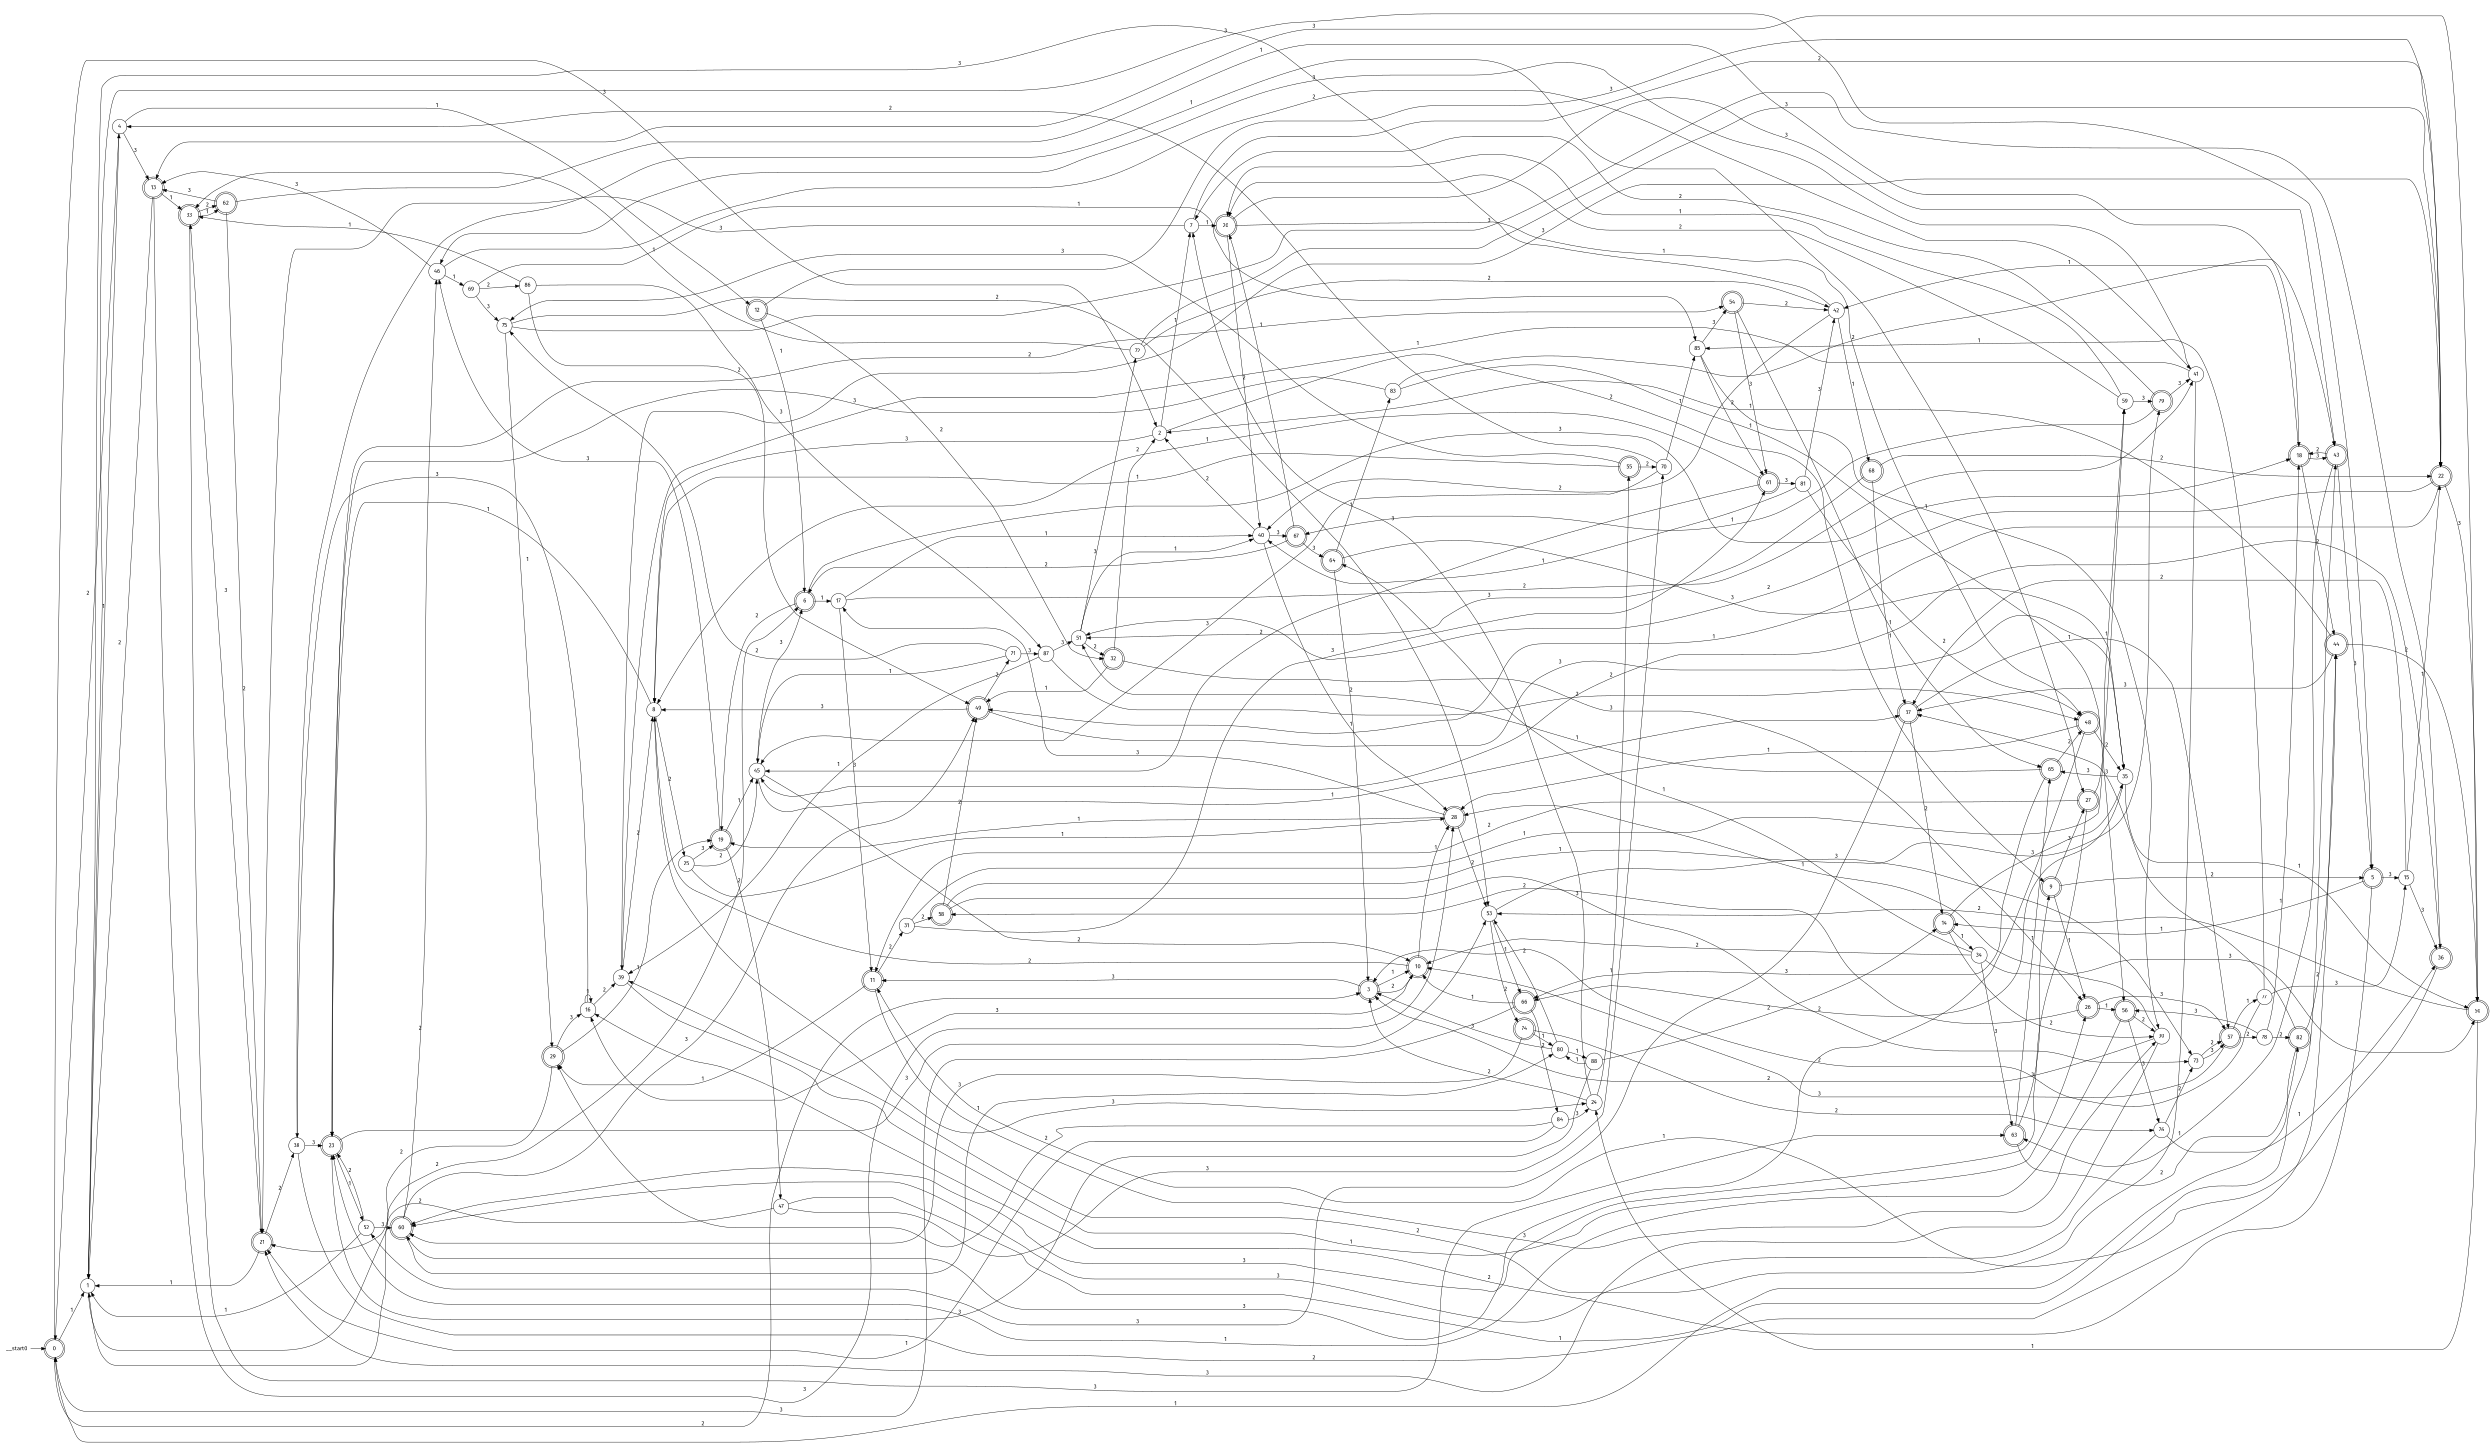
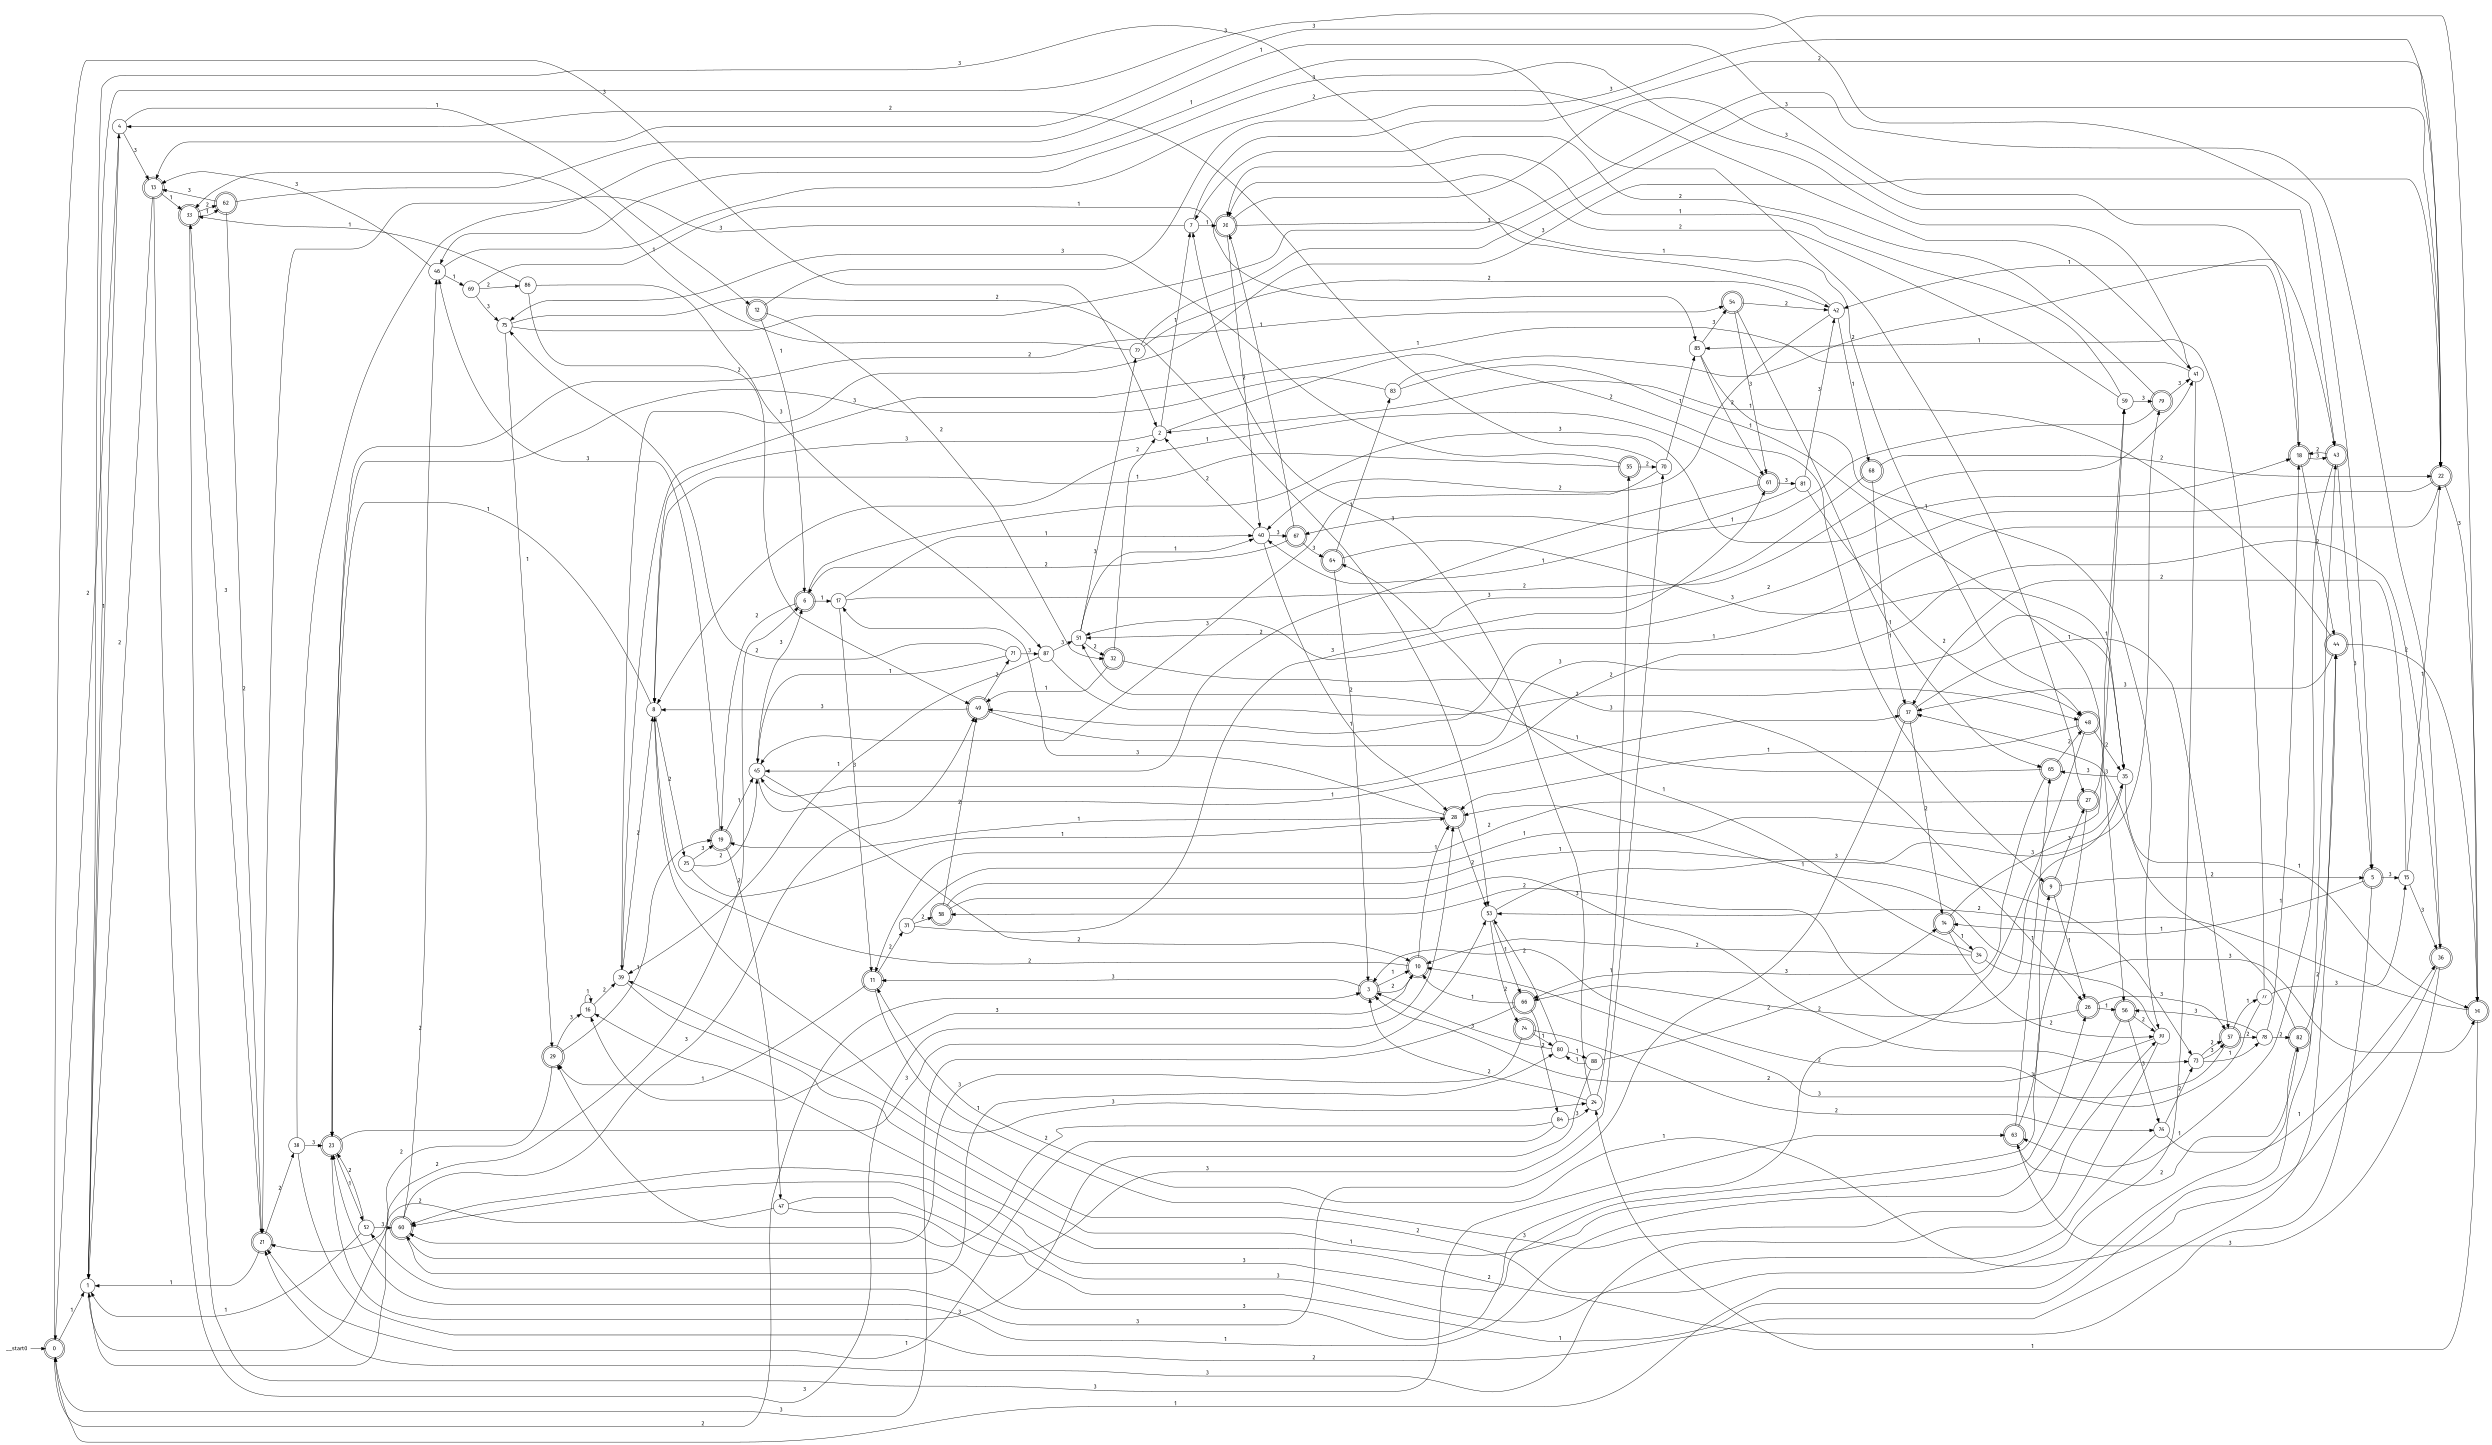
edge "16" -> "38": removed, label "3"
edge "34" -> "63": now "36" -> "63"
edge "73" -> "78": added, label "1"
